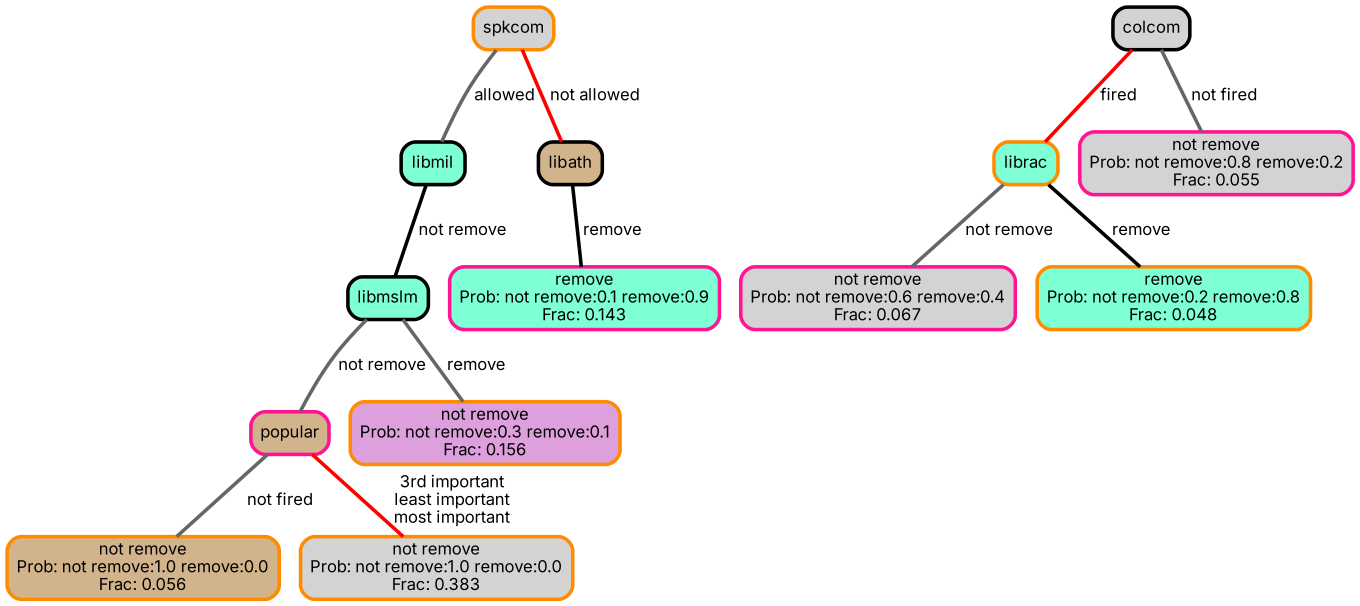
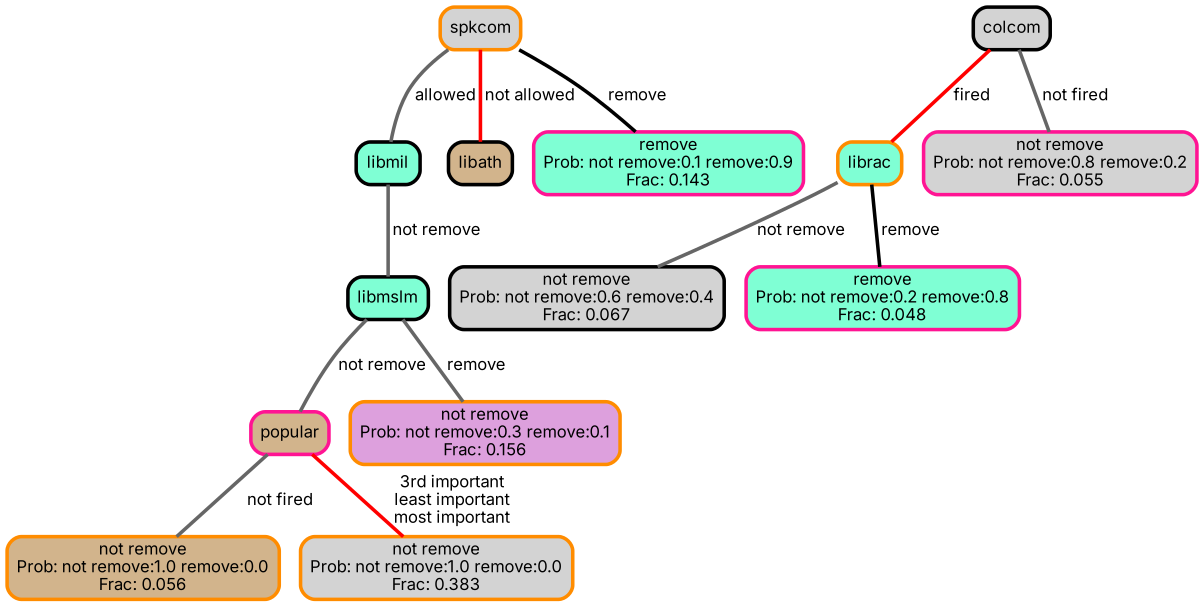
edge "libath" -- "remove Prob: not remove:0.1 remove:0.9 Frac: 0.143": now "spkcom" -- "remove Prob: not remove:0.1 remove:0.9 Frac: 0.143"
edge "libmil" -- "libmslm": color black -> gray40
node "not remove Prob: not remove:0.6 remove:0.4 Frac: 0.067": color deeppink -> black
node "remove Prob: not remove:0.2 remove:0.8 Frac: 0.048": color darkorange -> deeppink
